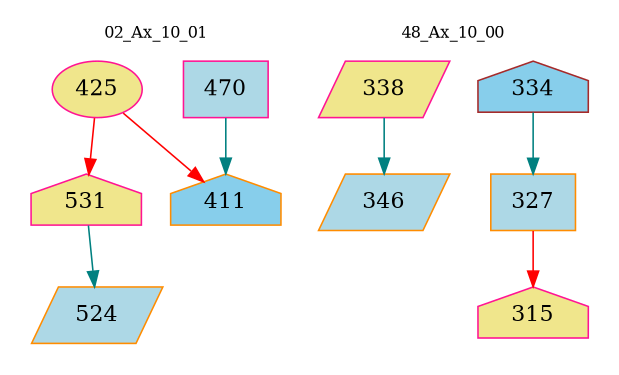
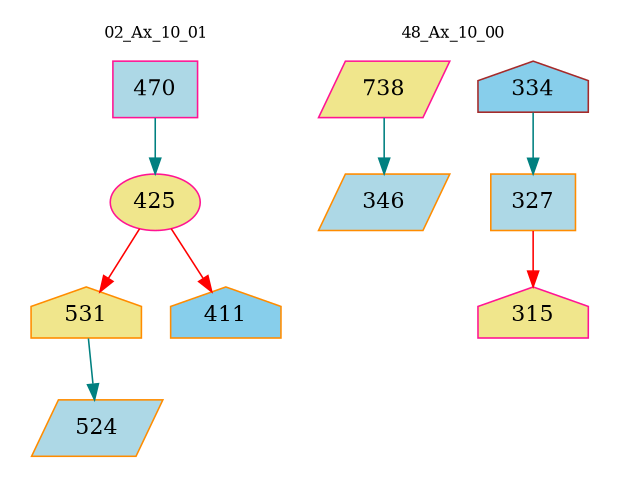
node "338": label "338" -> "738"
edge "470" -> "411": now "470" -> "425"
node "531": color deeppink -> darkorange
